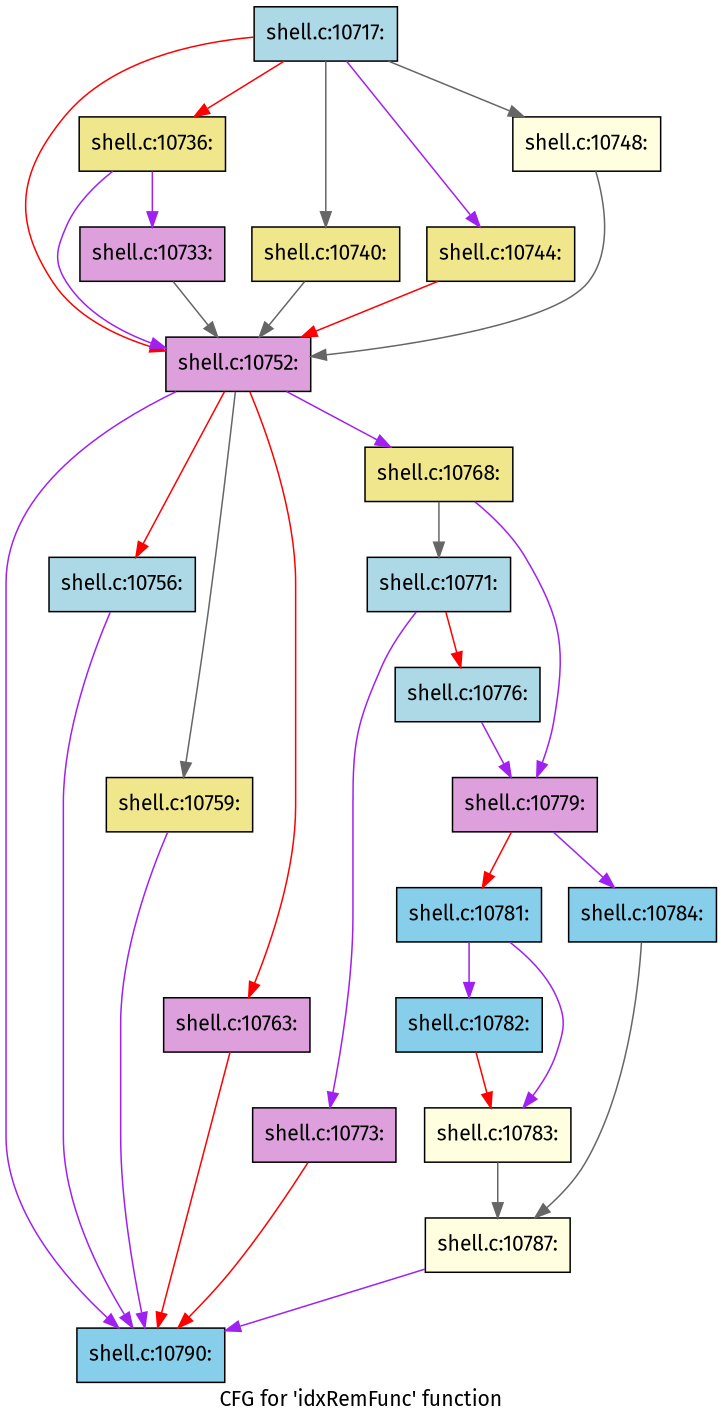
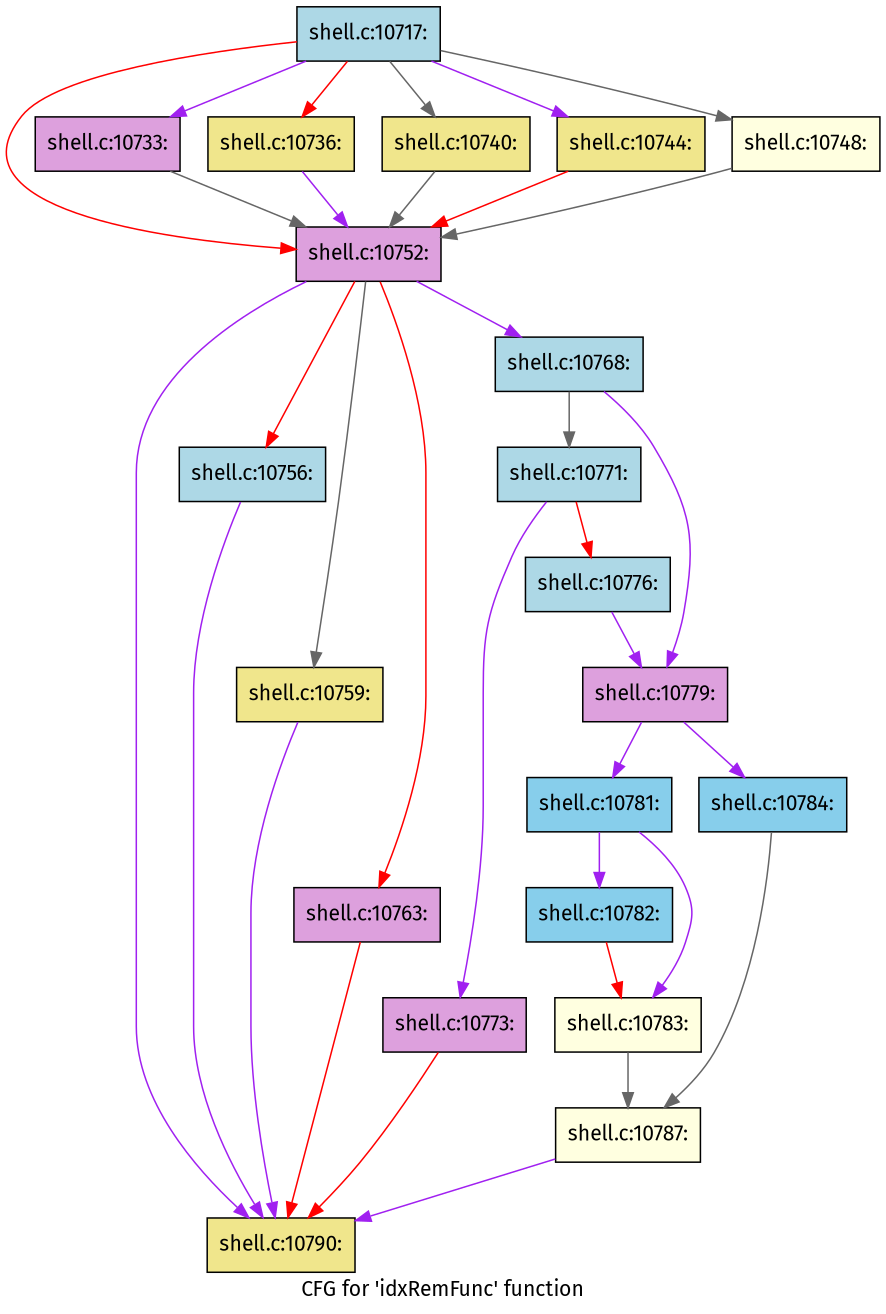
edge "shell.c:10736:" -> "shell.c:10733:": now "shell.c:10717:" -> "shell.c:10733:"
node "shell.c:10768:": fillcolor khaki -> lightblue
edge "shell.c:10779:" -> "shell.c:10781:": color red -> purple
node "shell.c:10790:": fillcolor skyblue -> khaki
